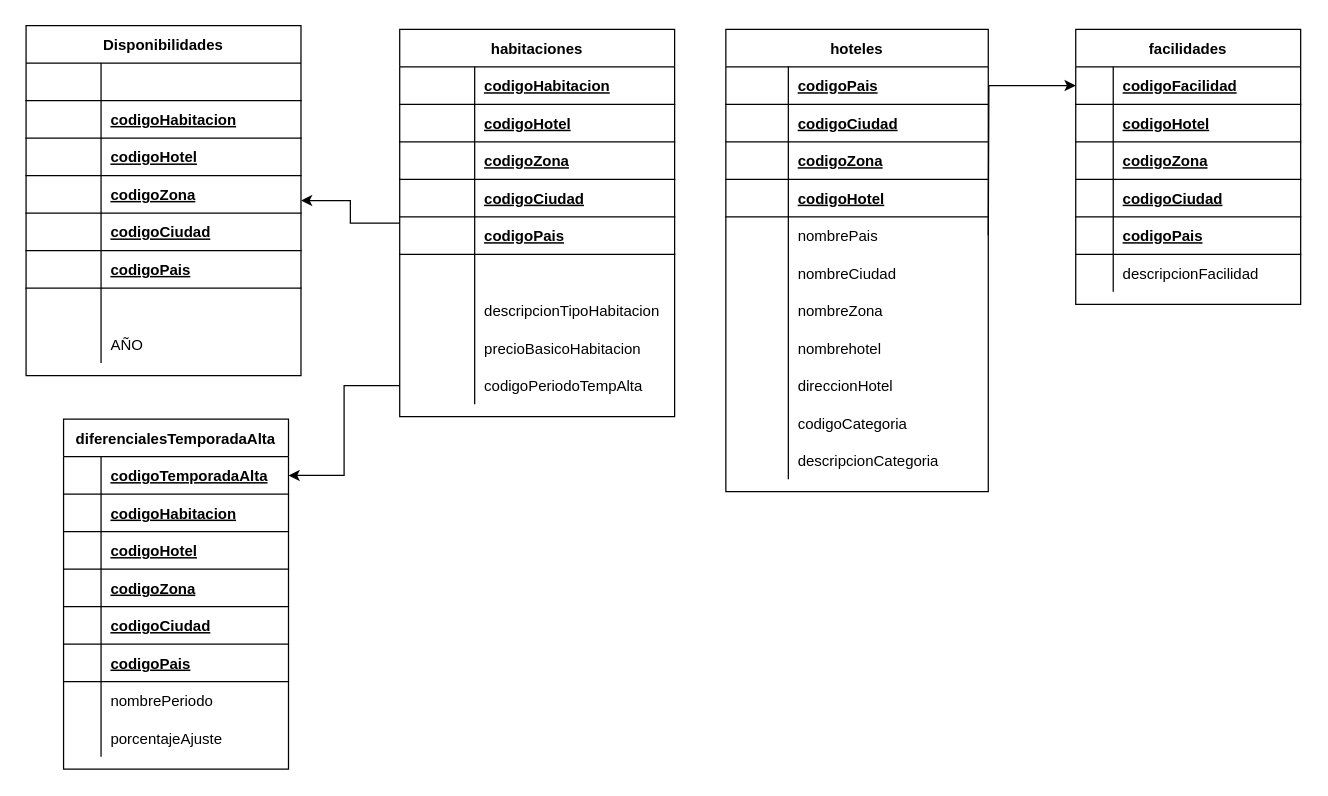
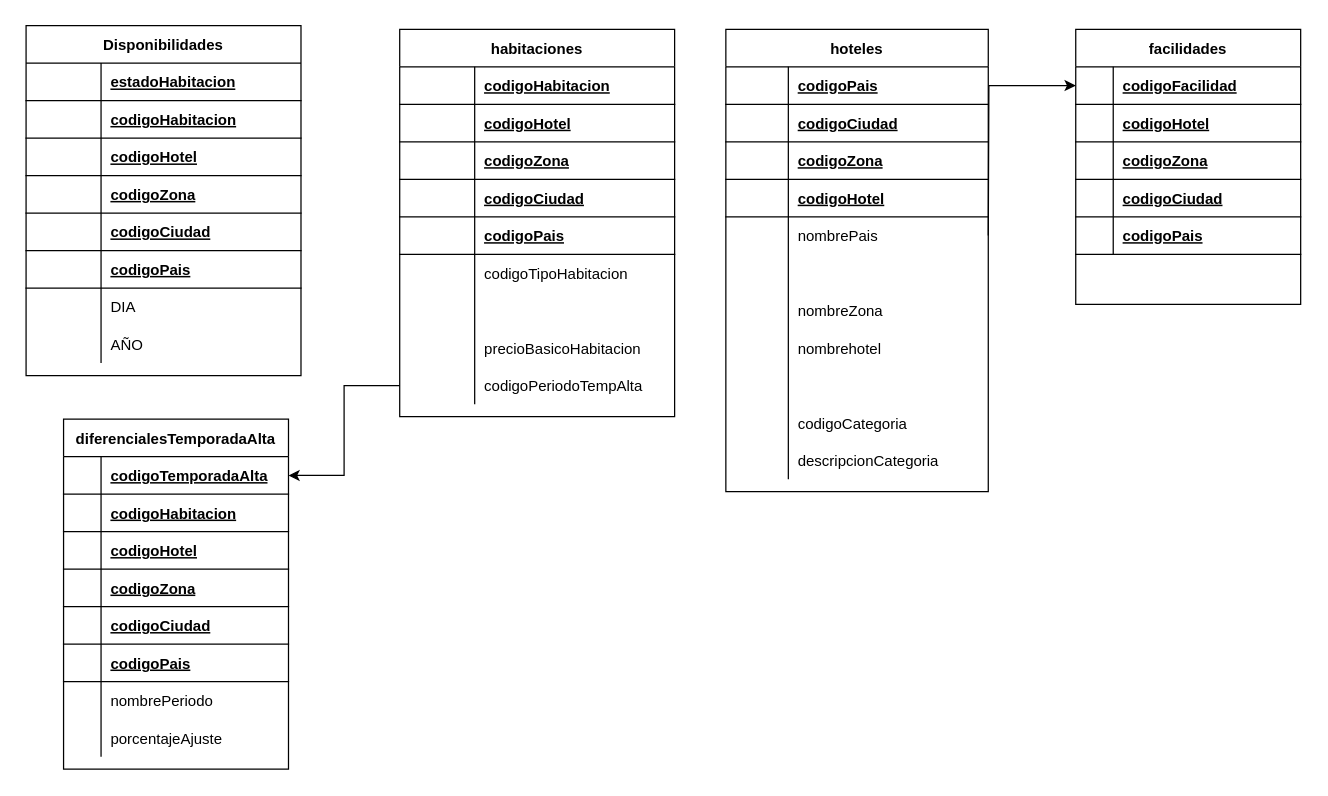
node "estadoHabitacion": added
edge "habitaciones" -> "Disponibilidades": removed
node "codigoTipoHabitacion": added
node "nombreCiudad": removed
node "descripcionFacilidad": removed
node "DIA": added
node "descripcionTipoHabitacion": removed
node "direccionHotel": removed
